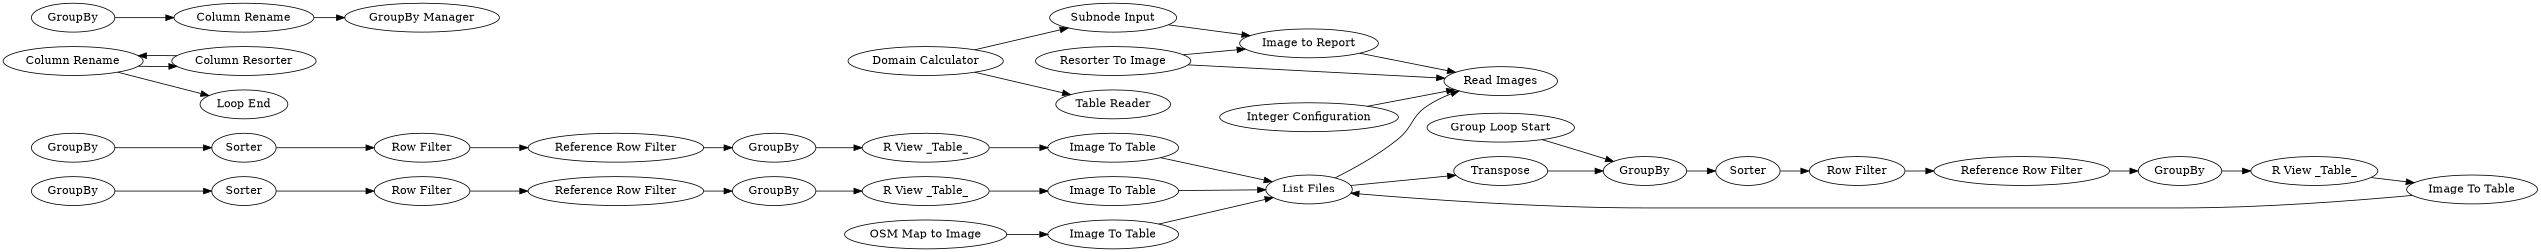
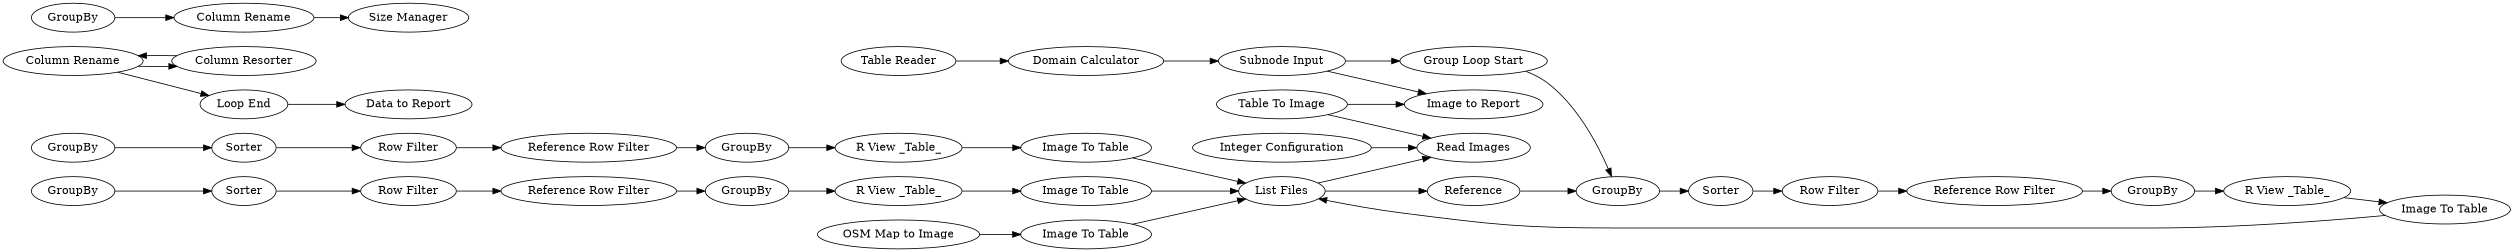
node "GroupBy Manager": label "GroupBy Manager" -> "Size Manager"
node "Resorter To Image": label "Resorter To Image" -> "Table To Image"
edge "Subnode Input" -> "Group Loop Start": added
edge "Image to Report" -> "Read Images": removed
edge "Domain Calculator" -> "Table Reader": reversed
node "Data to Report": added
node "Transpose": label "Transpose" -> "Reference"
